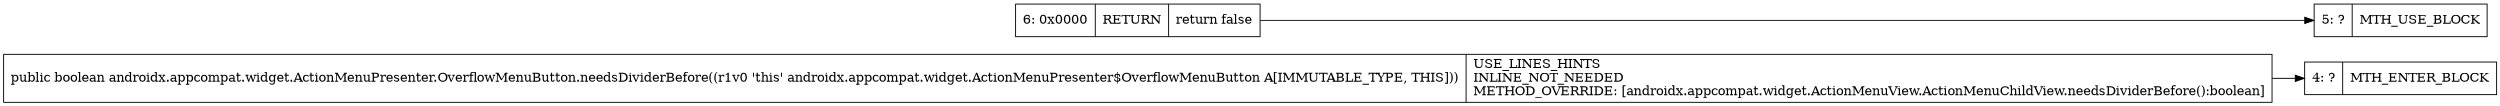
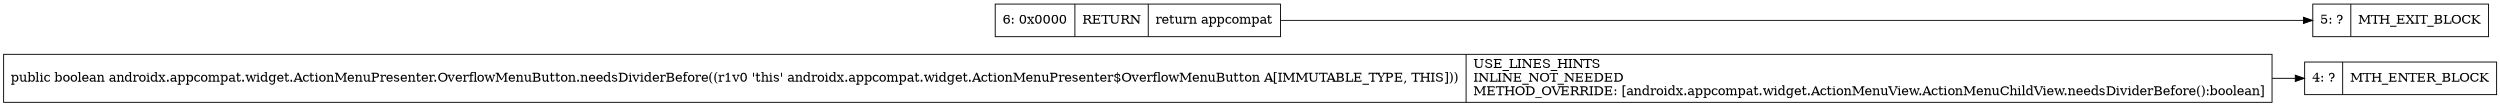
node "6: 0x0000": text "return false" -> "return appcompat"
node "5: ?": text "MTH_USE_BLOCK" -> "MTH_EXIT_BLOCK"
